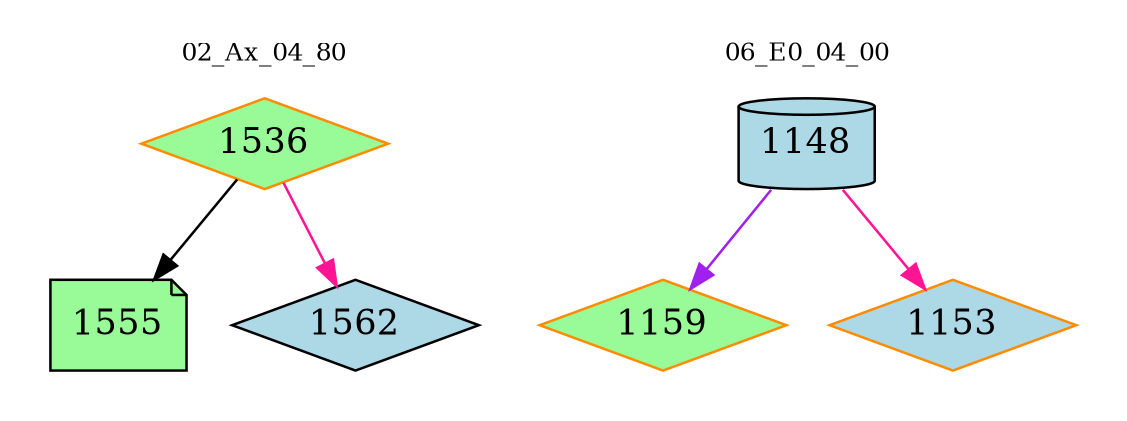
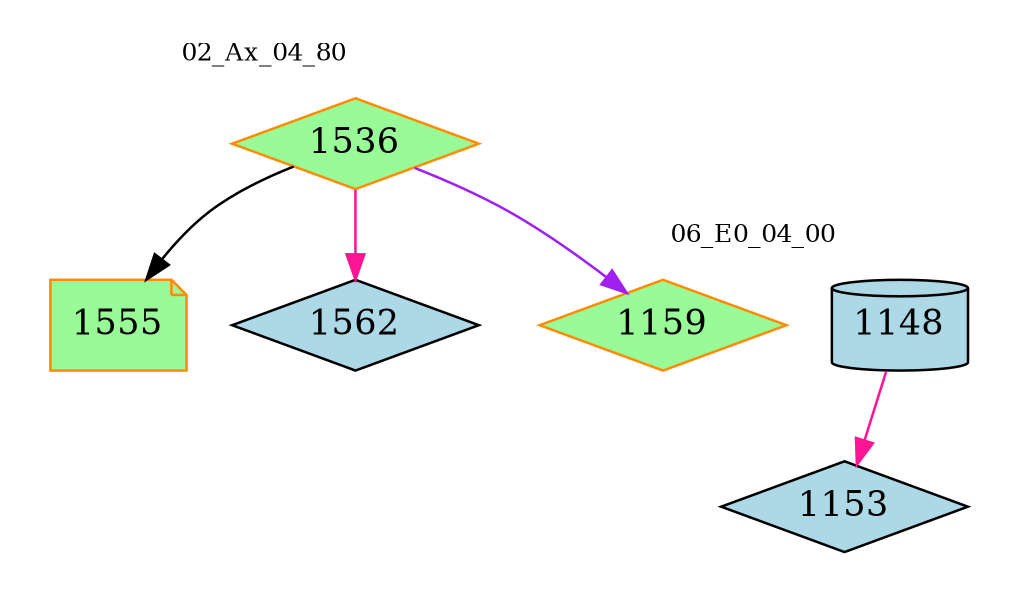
edge "1148" -> "1159": now "1536" -> "1159"
node "1555": color black -> darkorange
node "1153": color darkorange -> black
